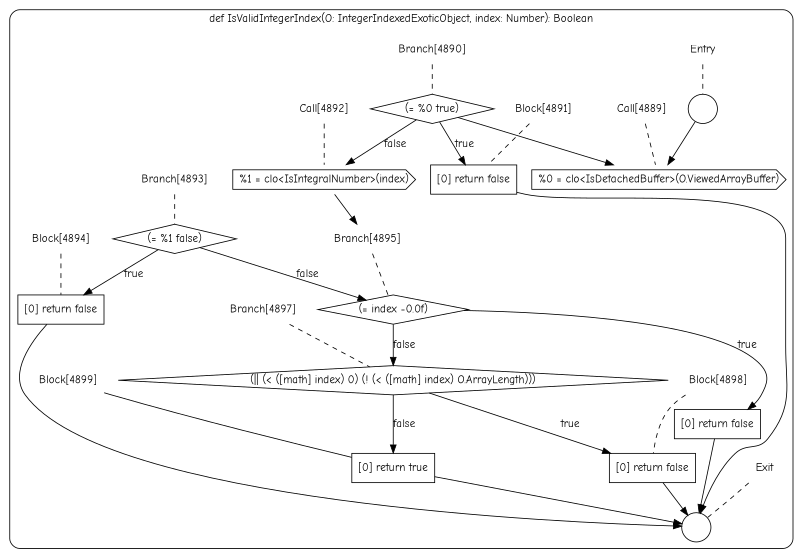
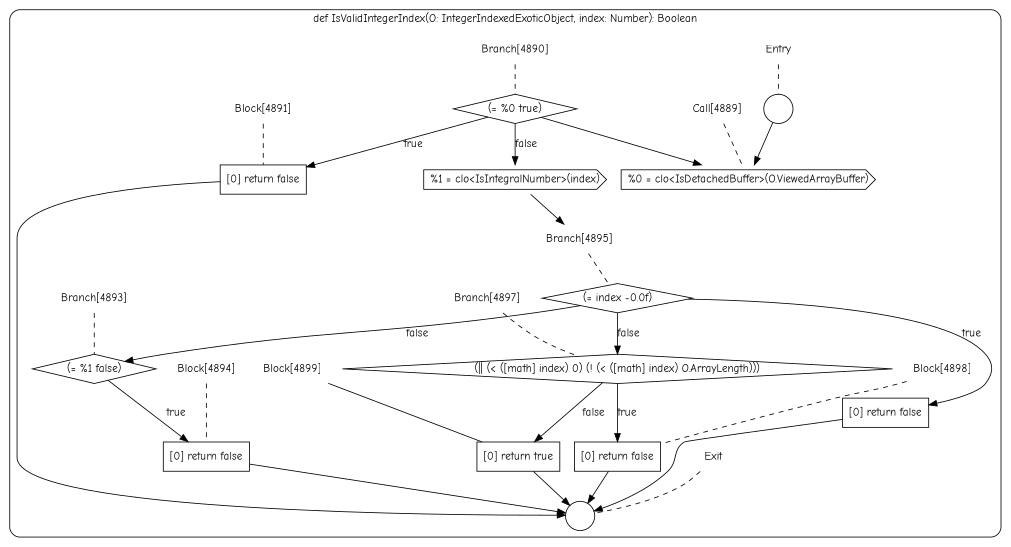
node "Call[4892]": removed
edge "(= %1 false)" -> "(= index -0.0f)": reversed
